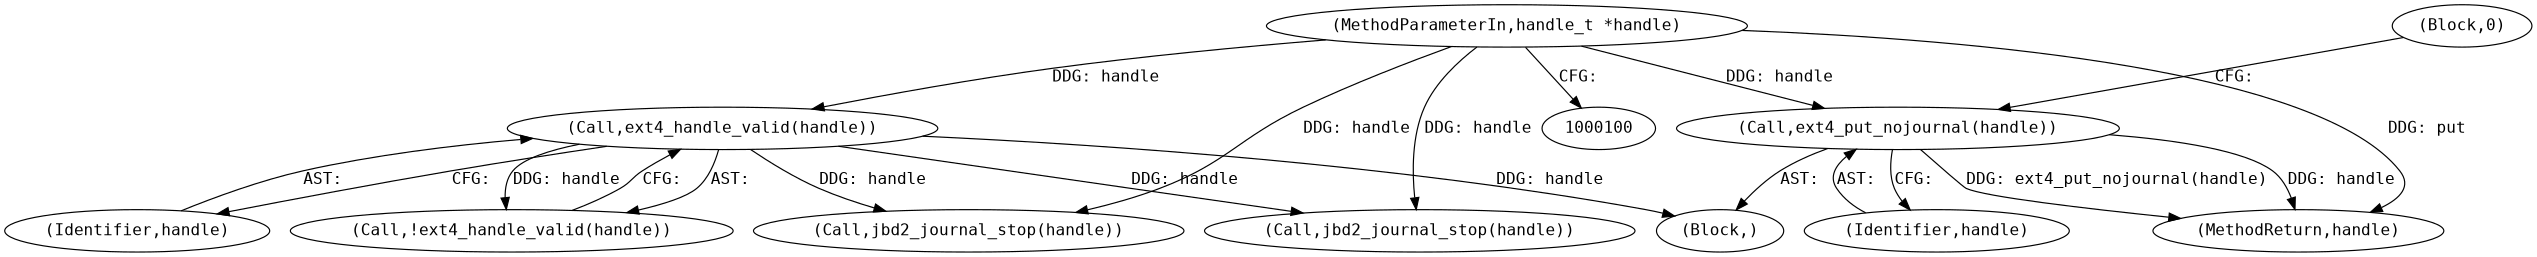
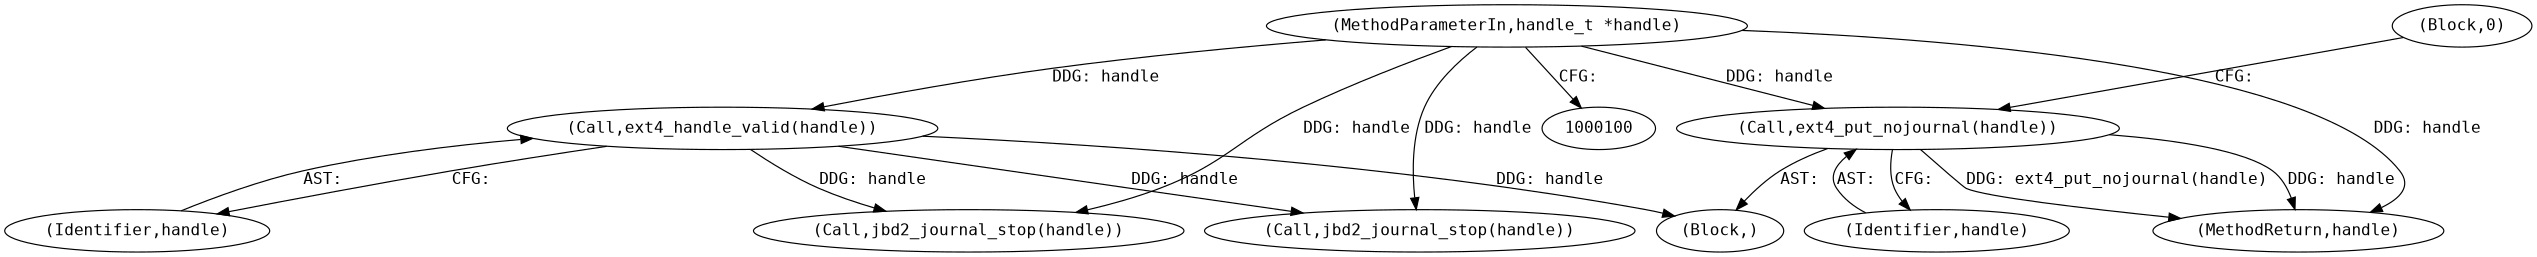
edge "(MethodParameterIn,handle_t *handle)" -> "(MethodReturn,handle)": label "DDG: put" -> "DDG: handle"
node "(Call,!ext4_handle_valid(handle))": removed
